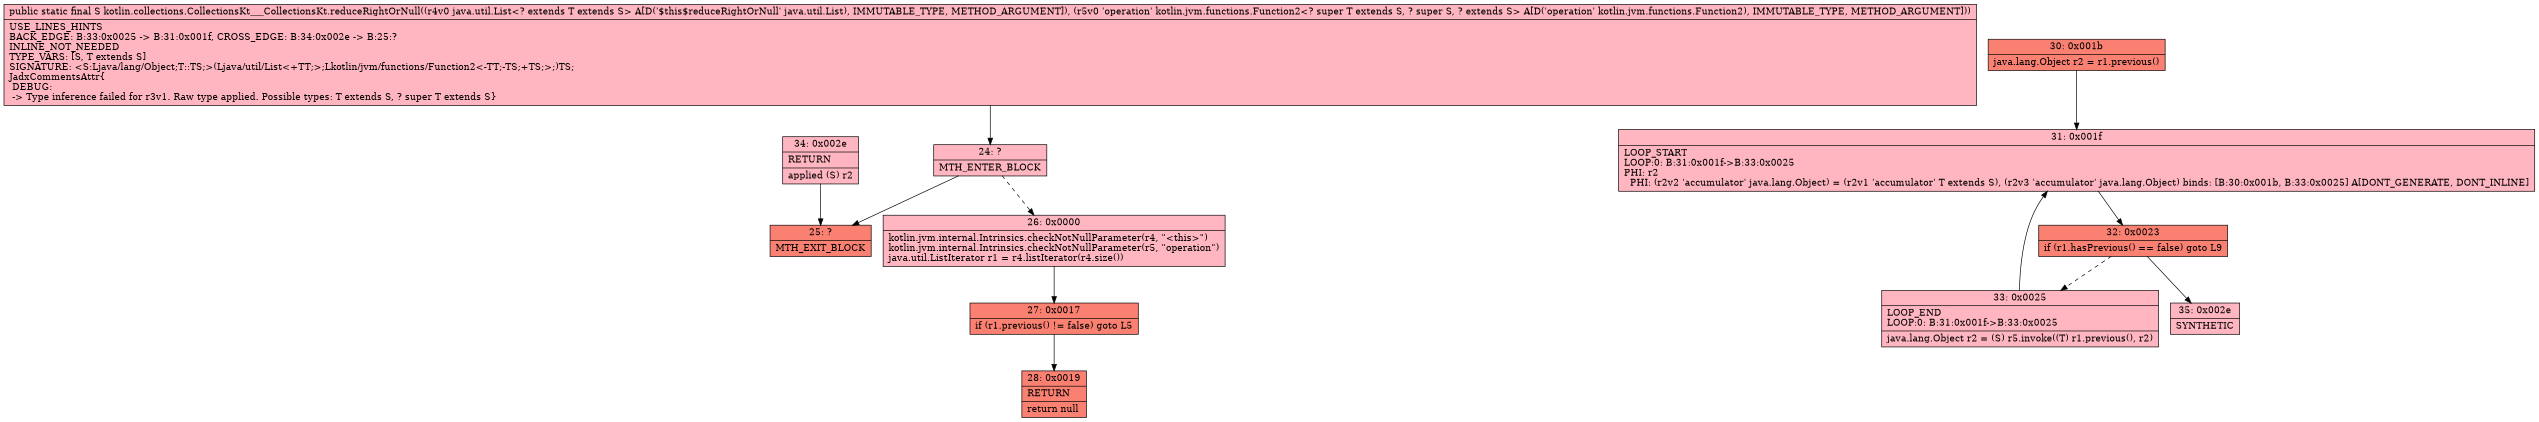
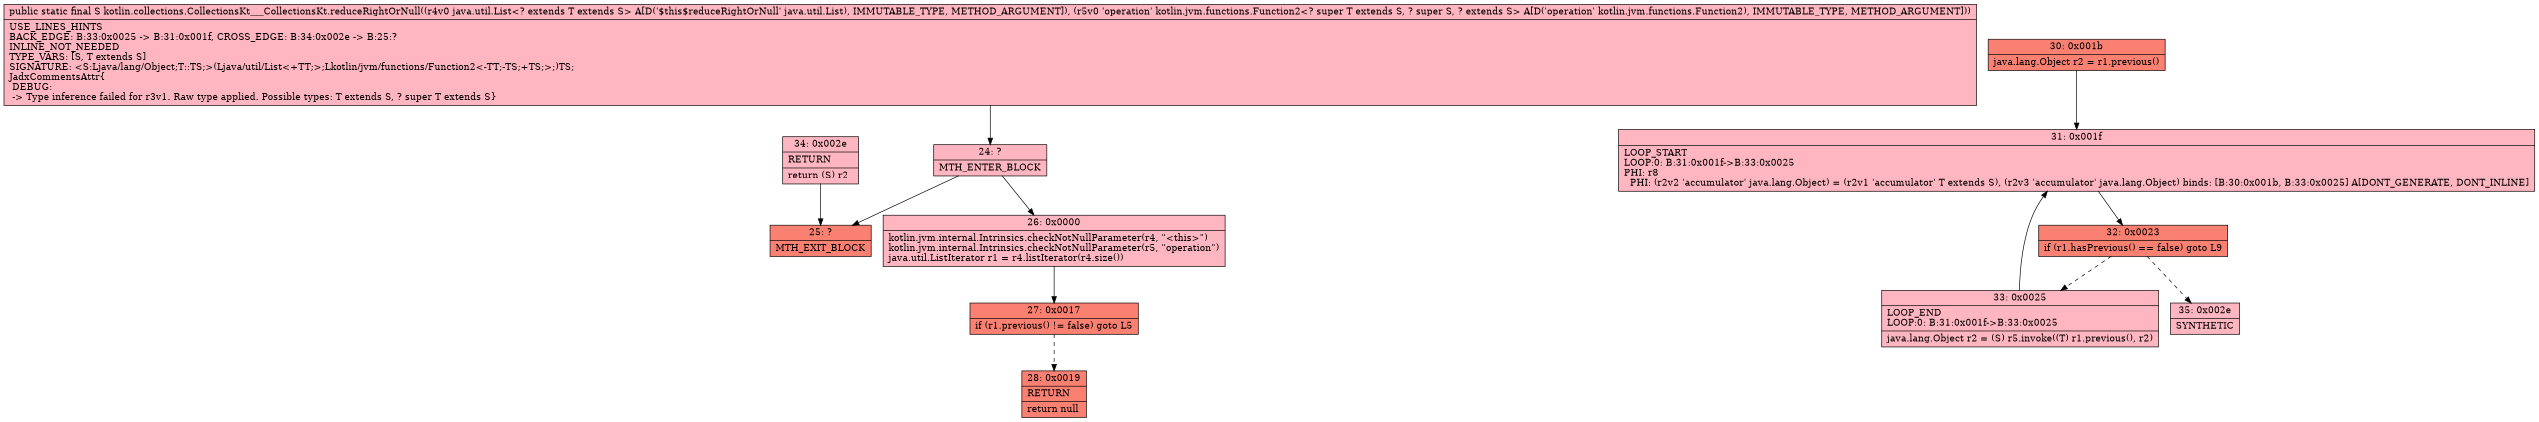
node "31: 0x001f": text "PHI: r2" -> "PHI: r8"
node "34: 0x002e": text "applied (S) r2" -> "return (S) r2"
edge "24: ?" -> "26: 0x0000": style dashed -> solid
edge "32: 0x0023" -> "35: 0x002e": style solid -> dashed
edge "27: 0x0017" -> "28: 0x0019": style solid -> dashed
